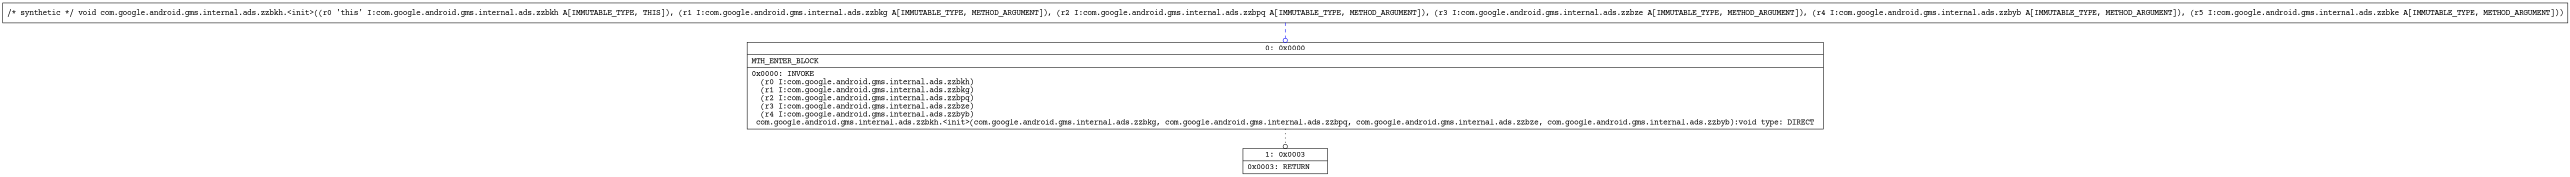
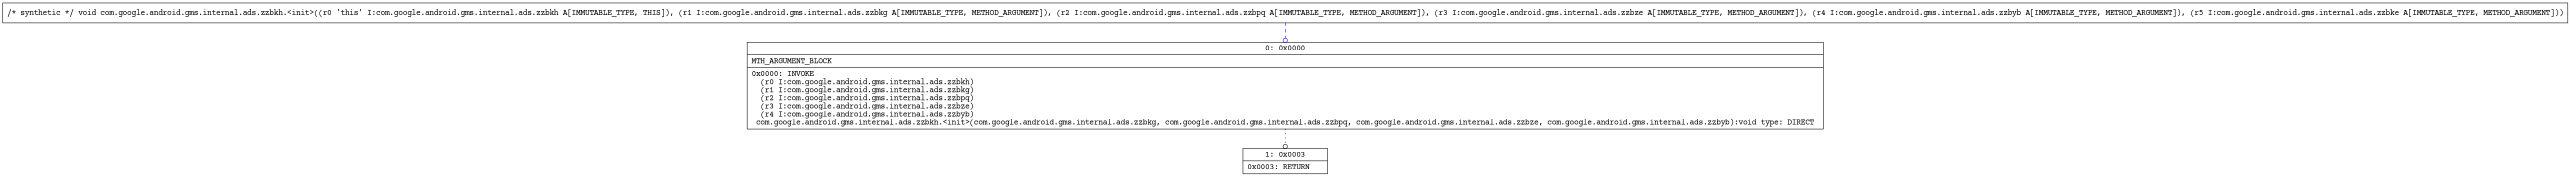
node "0: 0x0000": text "MTH_ENTER_BLOCK" -> "MTH_ARGUMENT_BLOCK"
